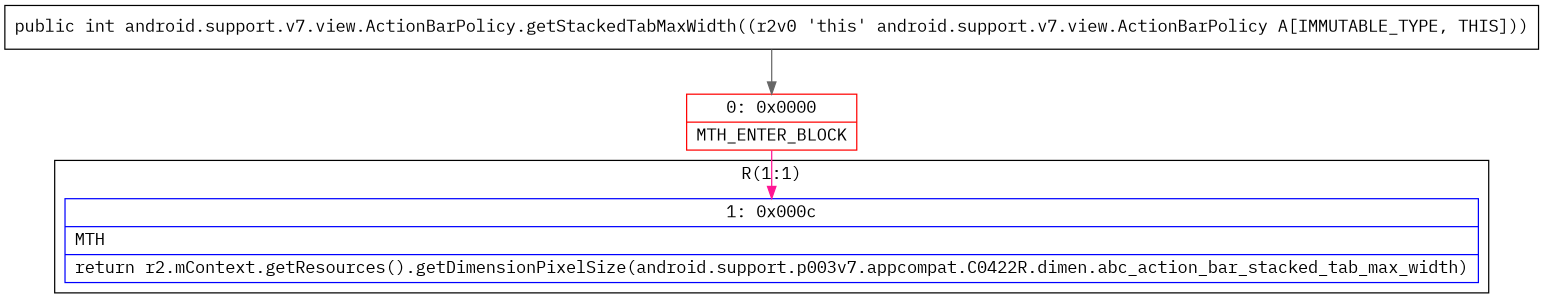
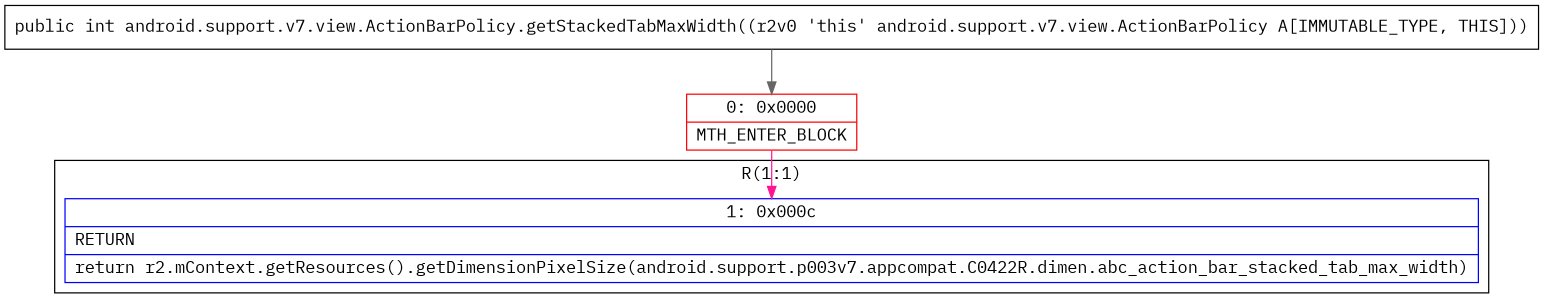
node "1: 0x000c": text "MTH" -> "RETURN"
